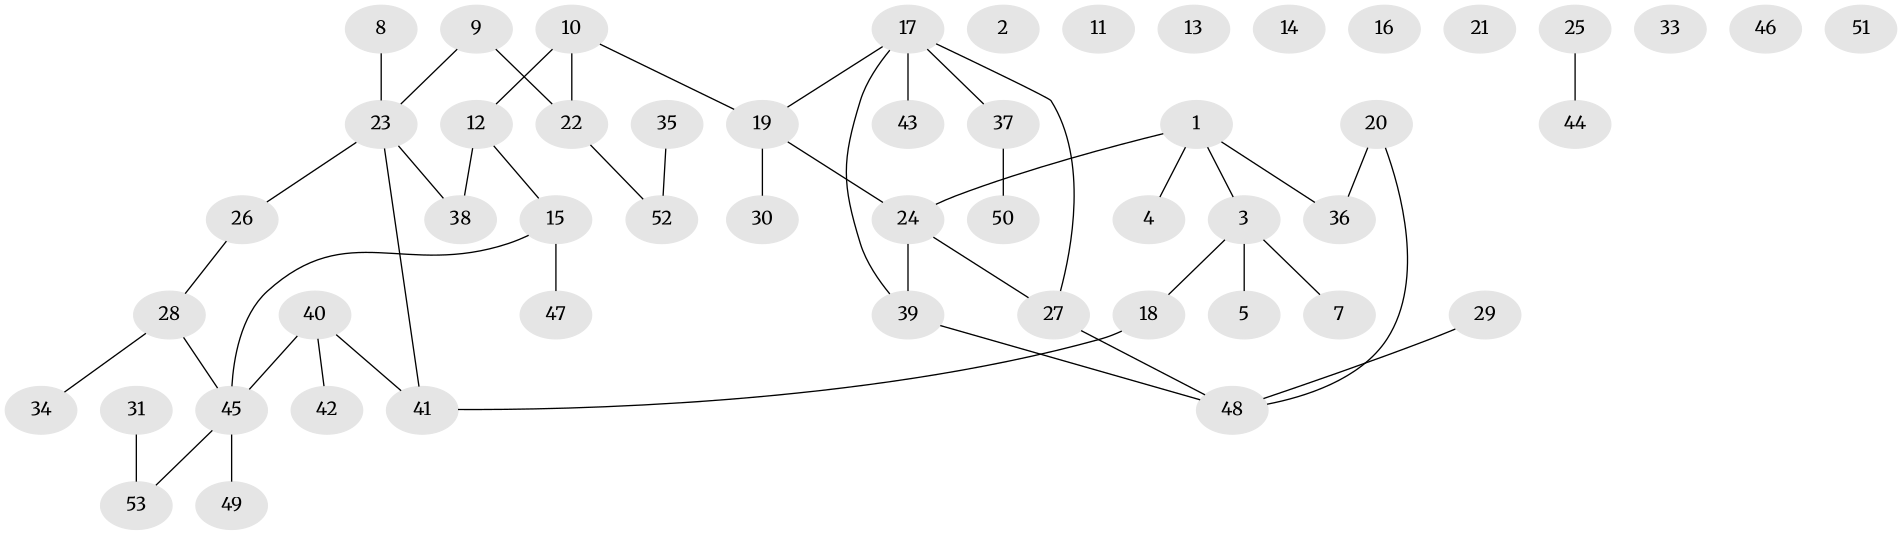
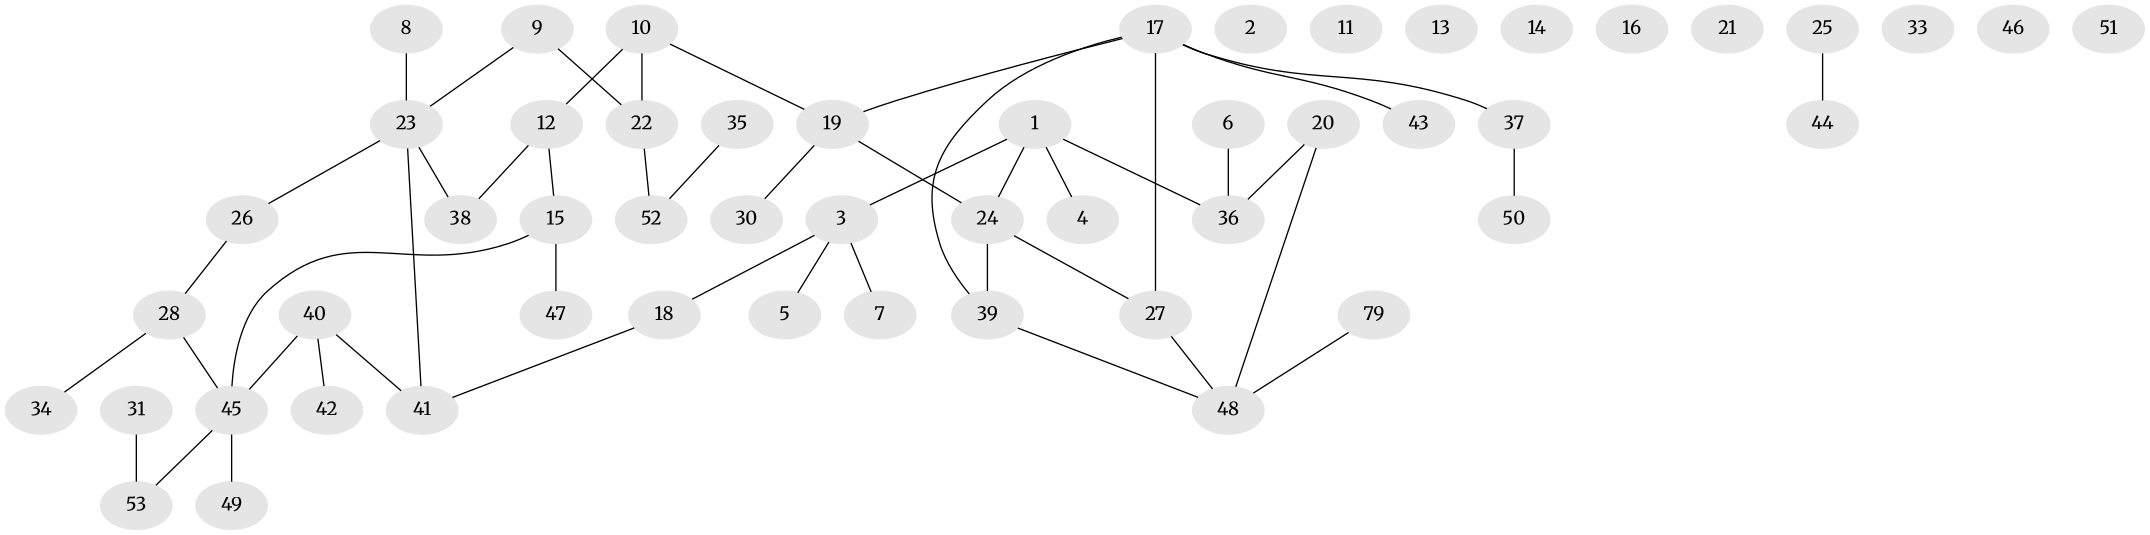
node "6": added
node "29": label "29" -> "79"
